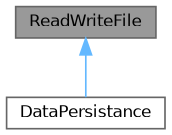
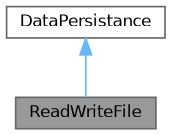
edge "DataPersistance" -> "ReadWriteFile": reversed
